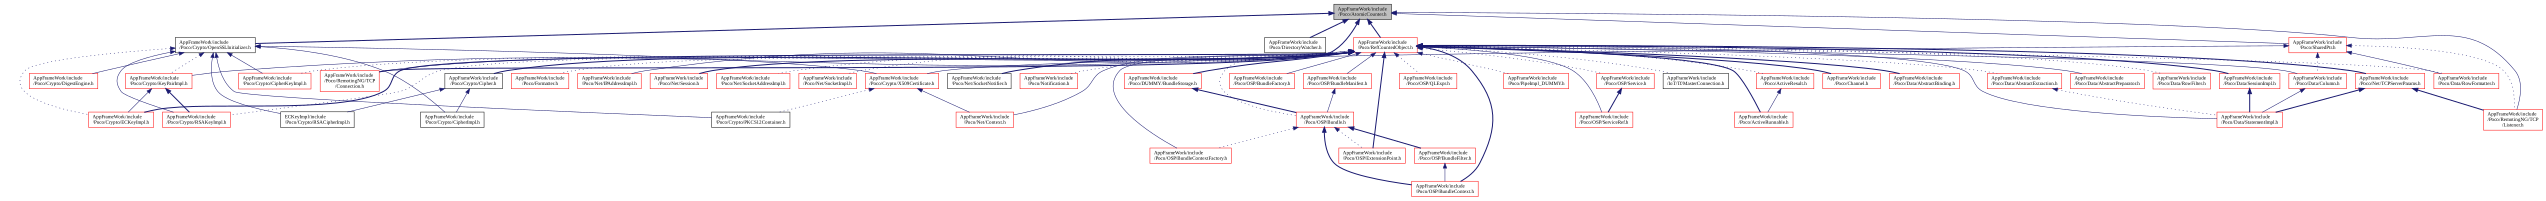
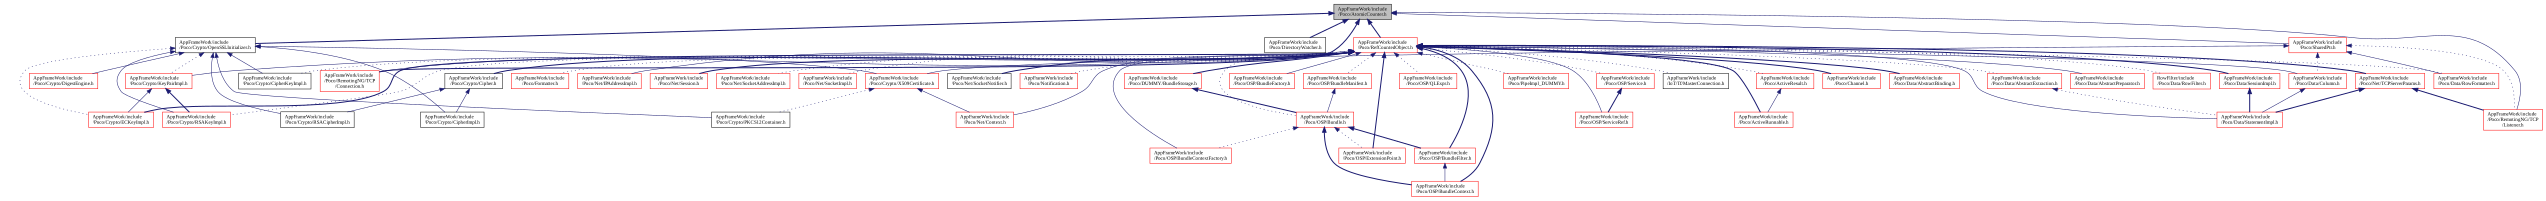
edge "AppFrameWork/include /Poco/OSP/BundleManifest.h" -> "AppFrameWork/include /Poco/RefCountedObject.h": style solid -> dotted
node "AppFrameWork/include /Poco/Crypto/CipherKeyImpl.h": color red -> black
node "AppFrameWork/include /Poco/Data/RowFilter.h": label "AppFrameWork/include /Poco/Data/RowFilter.h" -> "RowFilter/include /Poco/Data/RowFilter.h"
edge "AppFrameWork/include /Poco/OSP/BundleFilter.h" -> "AppFrameWork/include /Poco/RefCountedObject.h": added
node "ECKeyImpl/include /Poco/Crypto/RSACipherImpl.h": label "ECKeyImpl/include /Poco/Crypto/RSACipherImpl.h" -> "AppFrameWork/include /Poco/Crypto/RSACipherImpl.h"
